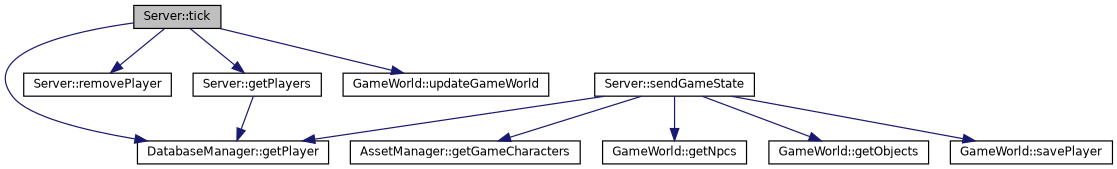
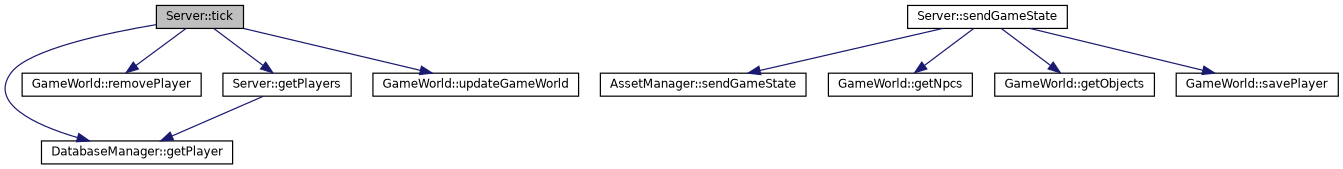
node "Server::removePlayer": label "Server::removePlayer" -> "GameWorld::removePlayer"
edge "Server::sendGameState" -> "DatabaseManager::getPlayer": removed
node "AssetManager::getGameCharacters": label "AssetManager::getGameCharacters" -> "AssetManager::sendGameState"
